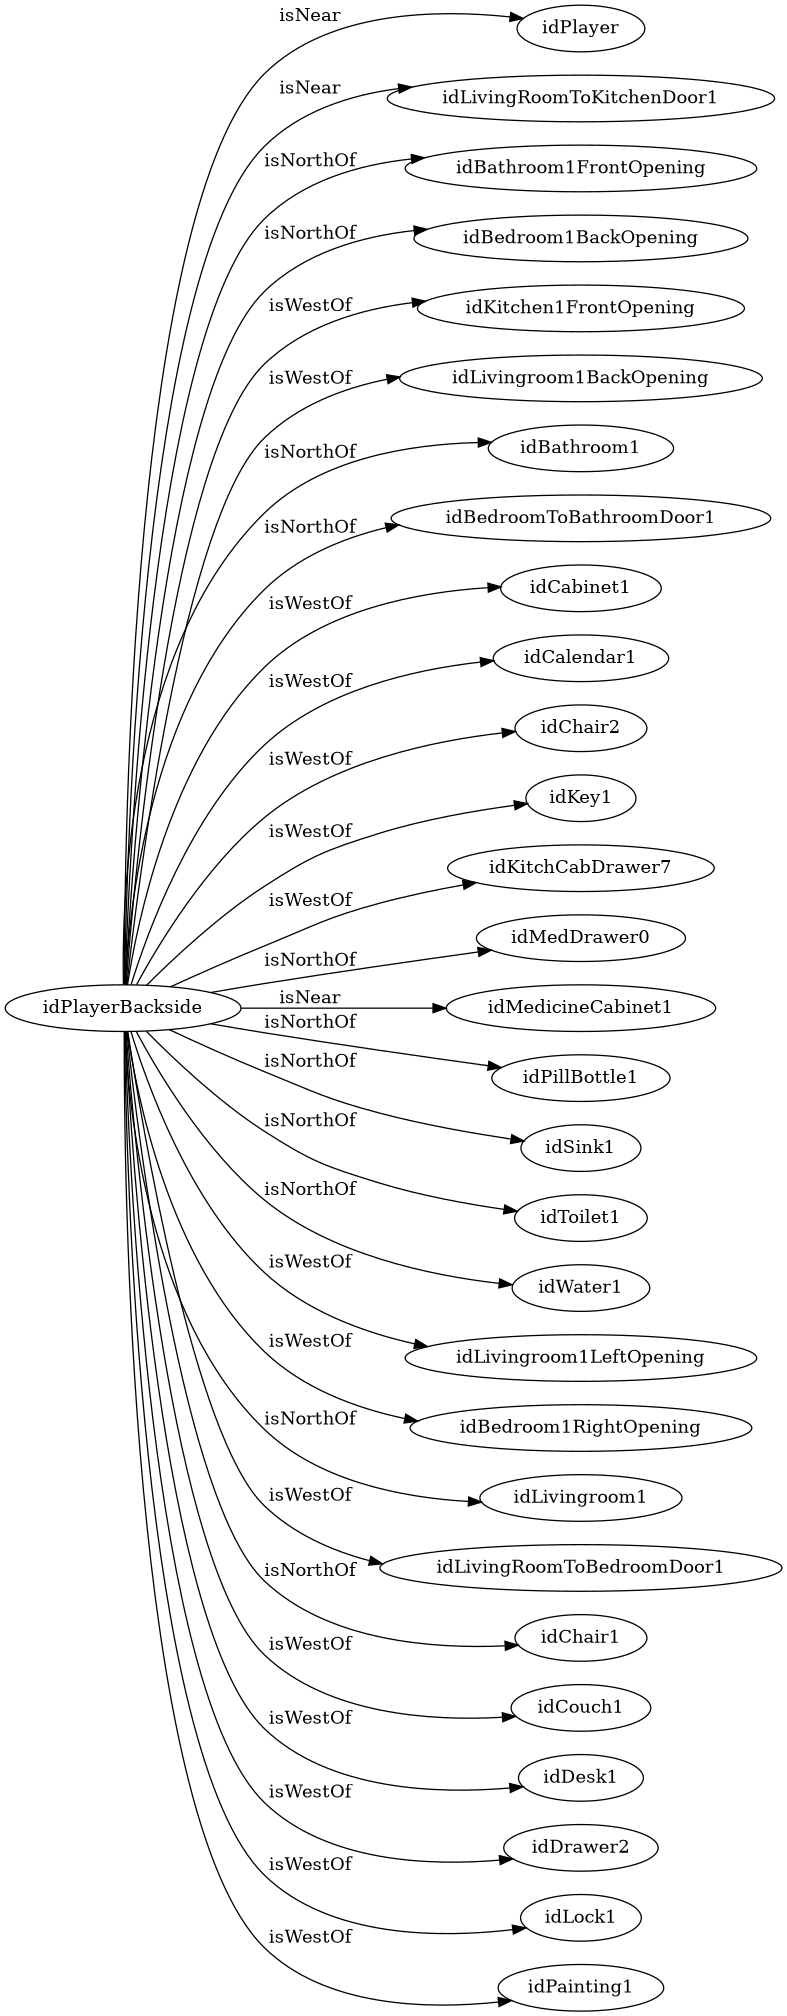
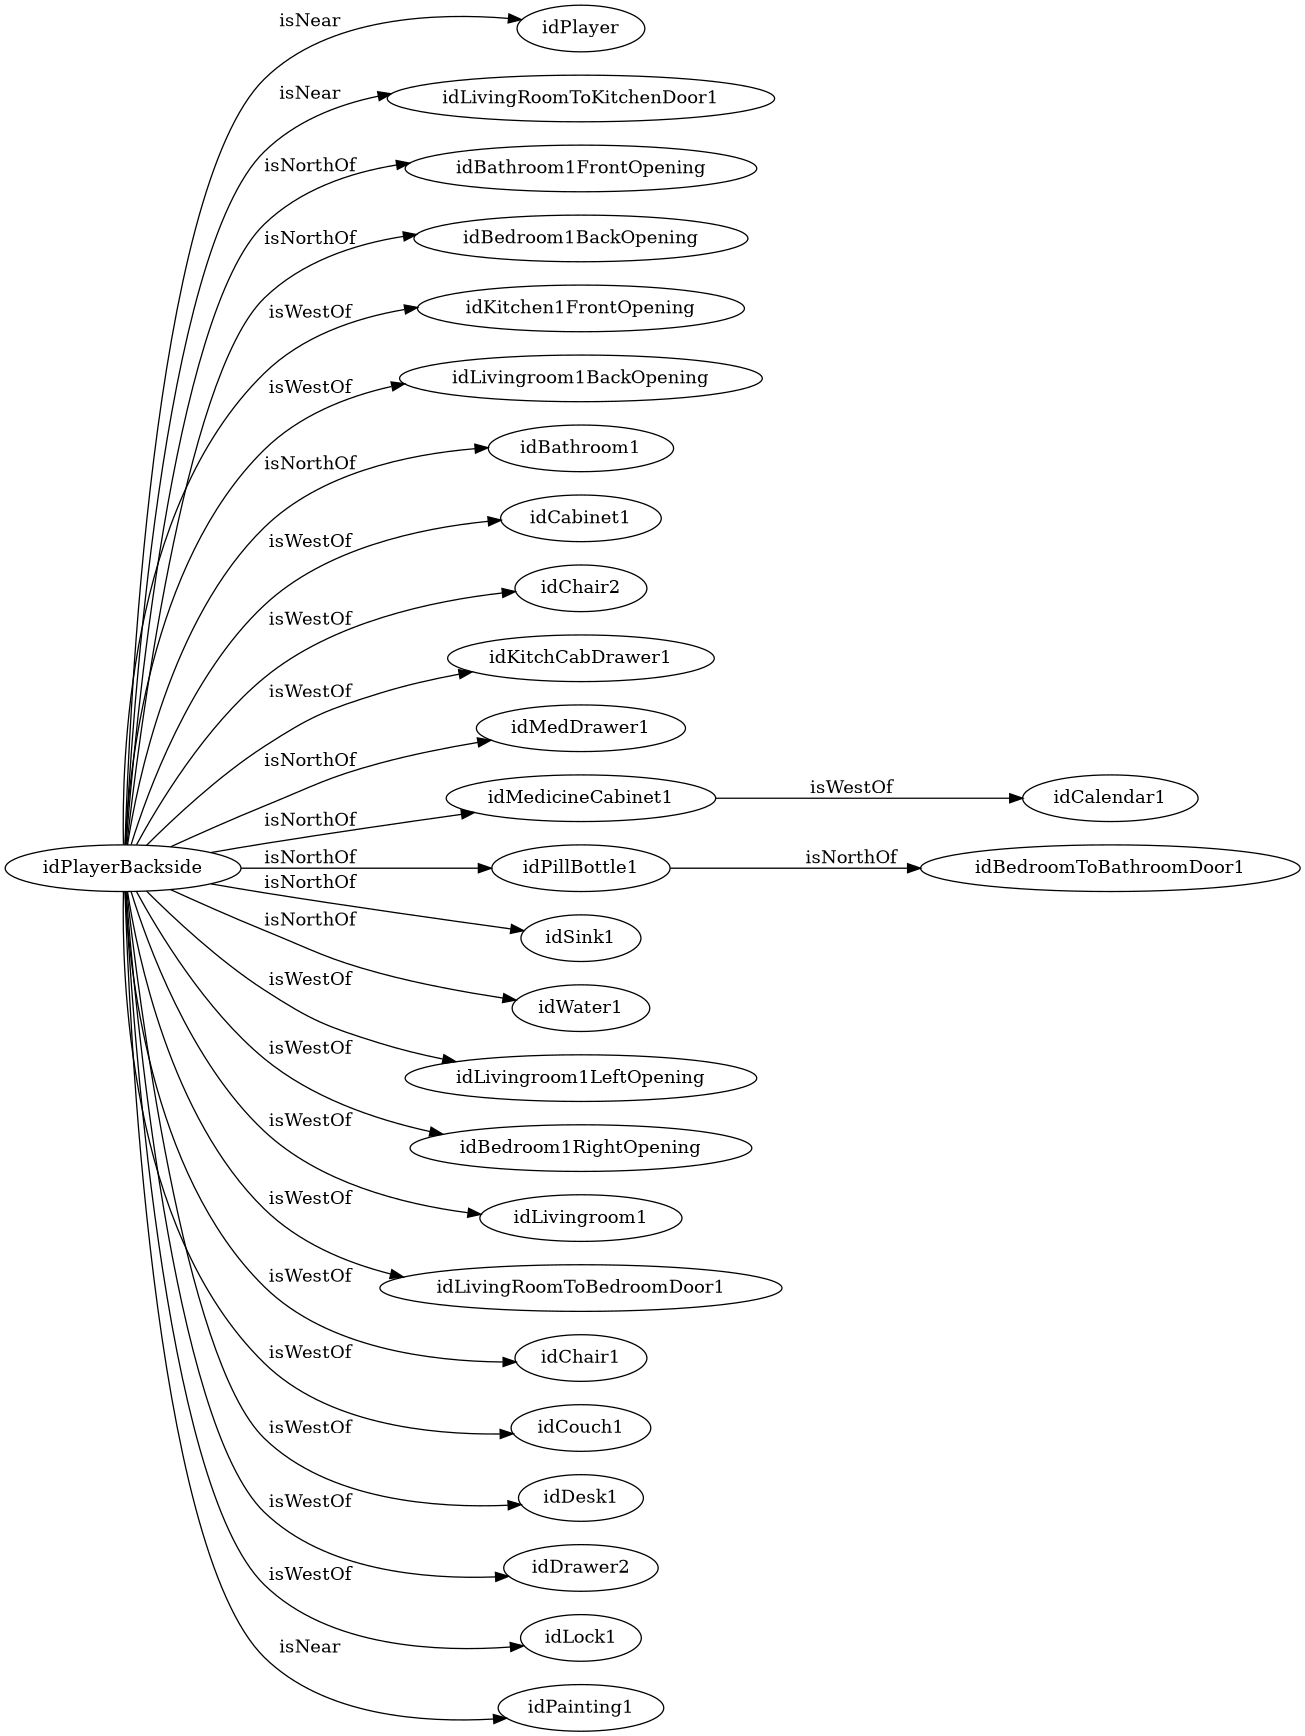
edge "idPlayerBackside" -> "idBedroomToBathroomDoor1": now "idPillBottle1" -> "idBedroomToBathroomDoor1"
edge "idPlayerBackside" -> "idCalendar1": now "idMedicineCabinet1" -> "idCalendar1"
node "idKey1": removed
node "idKitchCabDrawer7": label "idKitchCabDrawer7" -> "idKitchCabDrawer1"
node "idMedDrawer0": label "idMedDrawer0" -> "idMedDrawer1"
edge "idPlayerBackside" -> "idMedicineCabinet1": label "isNear" -> "isNorthOf"
node "idToilet1": removed
edge "idPlayerBackside" -> "idLivingroom1": label "isNorthOf" -> "isWestOf"
edge "idPlayerBackside" -> "idChair1": label "isNorthOf" -> "isWestOf"
edge "idPlayerBackside" -> "idPainting1": label "isWestOf" -> "isNear"
